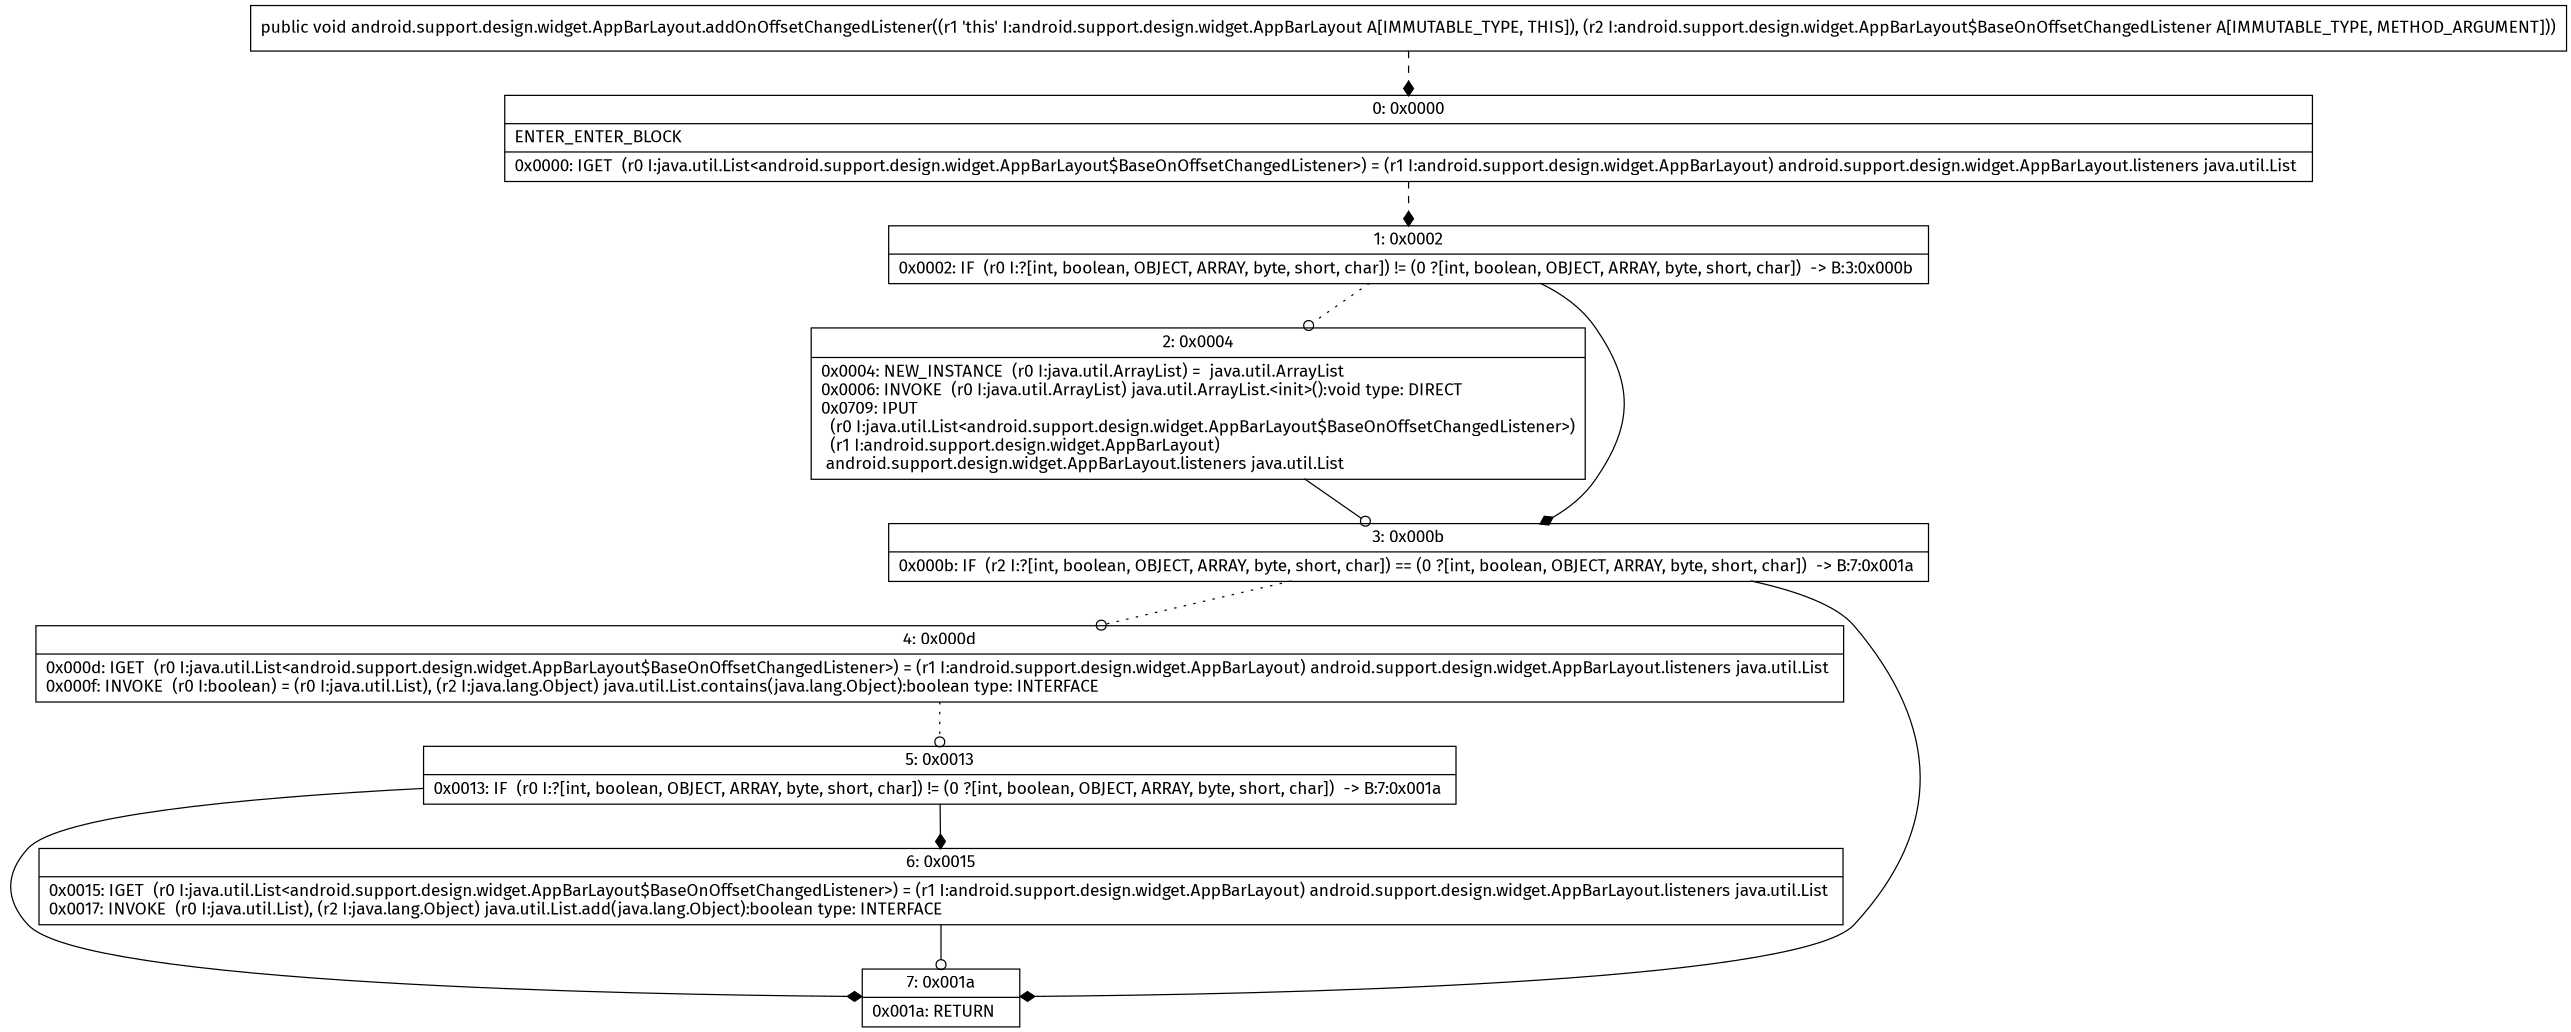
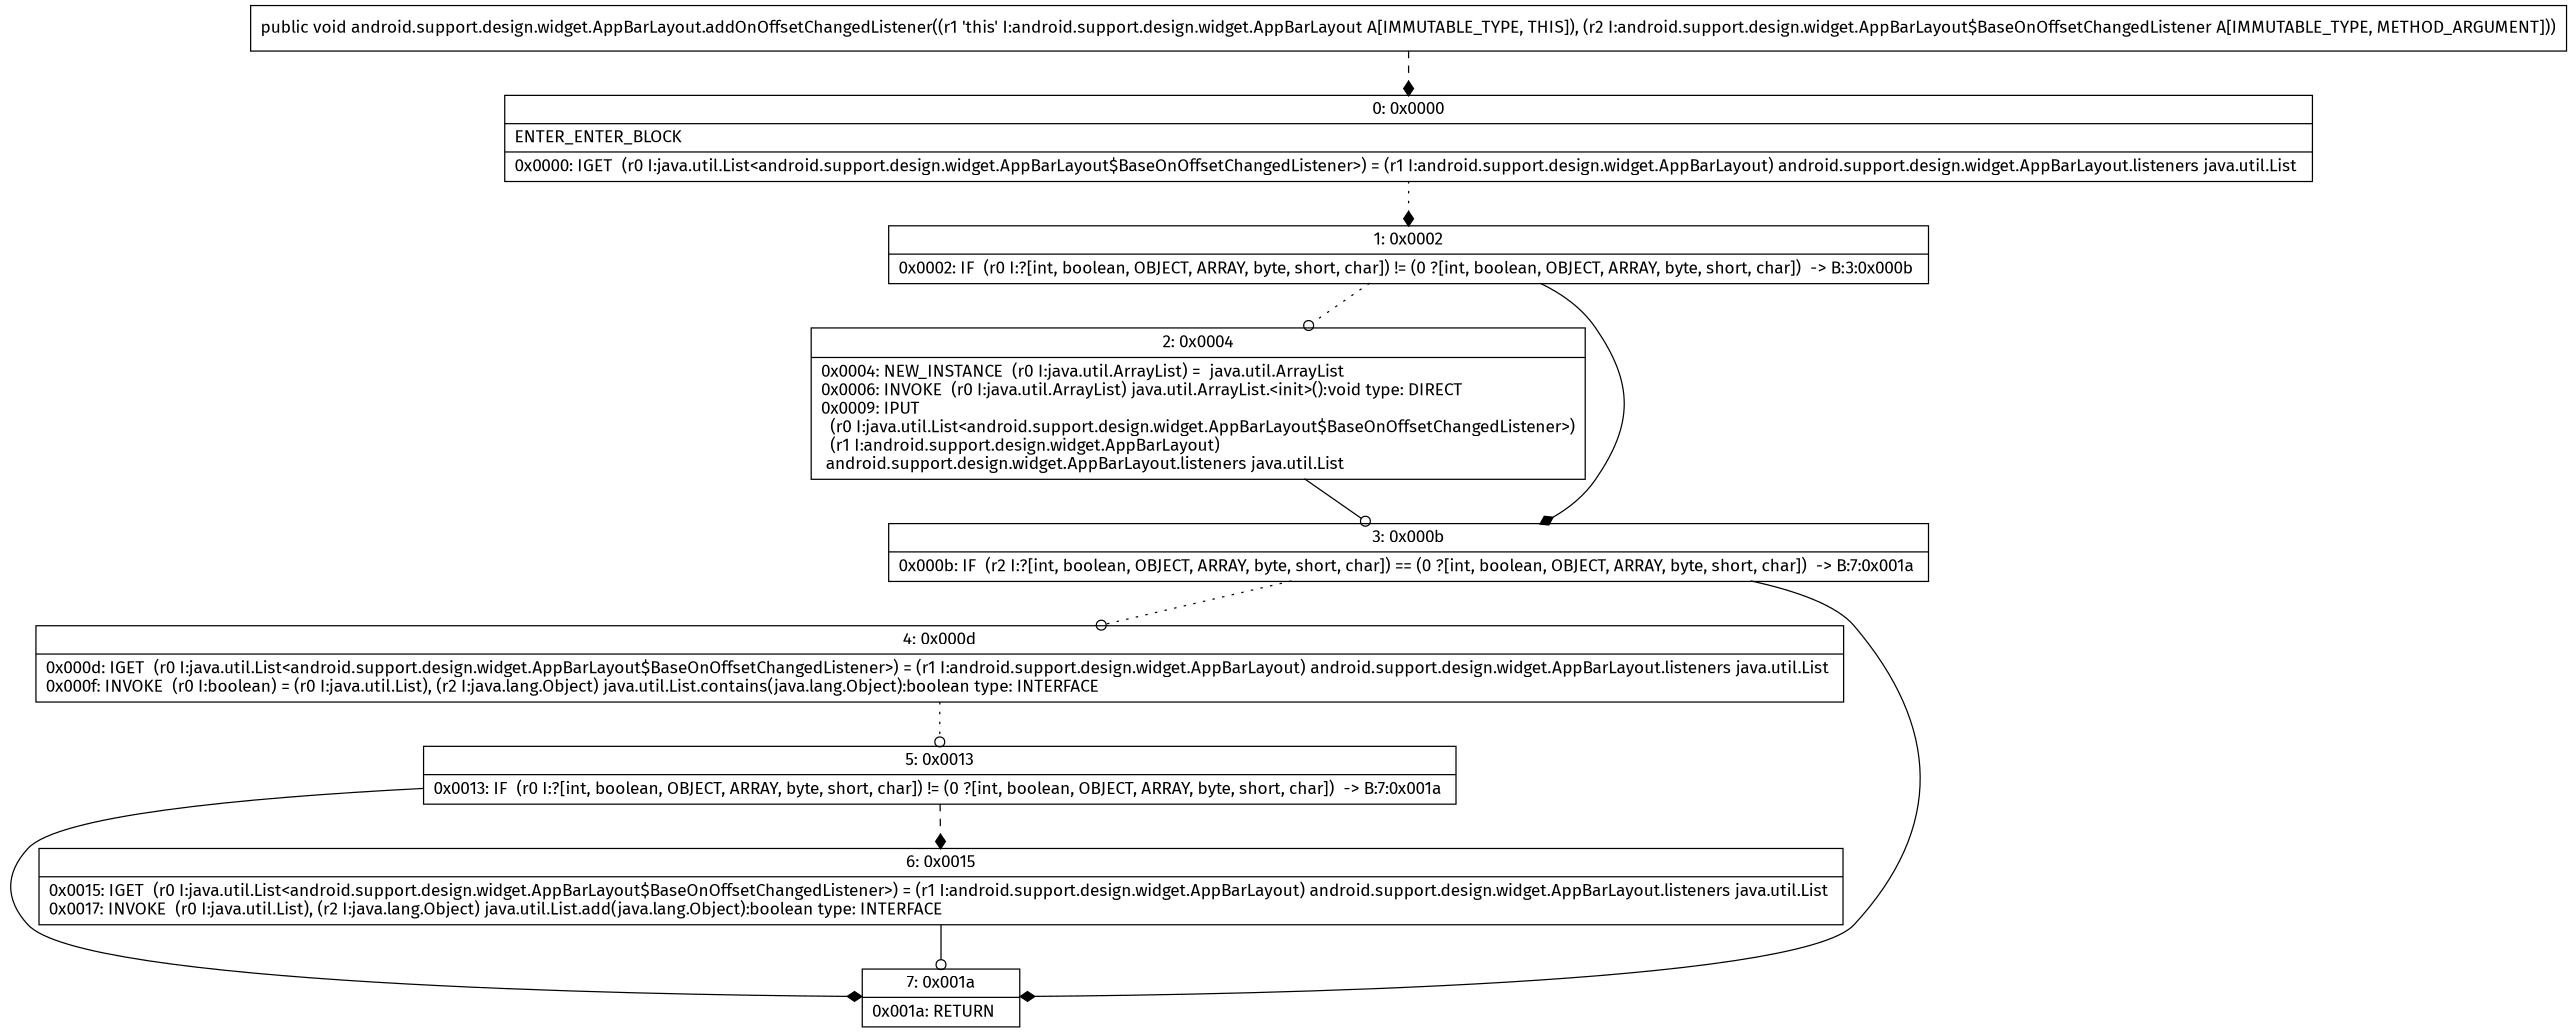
edge "0: 0x0000" -> "1: 0x0002": style dashed -> dotted
node "2: 0x0004": text "0x0709: IPUT" -> "0x0009: IPUT"
edge "5: 0x0013" -> "6: 0x0015": style solid -> dashed
